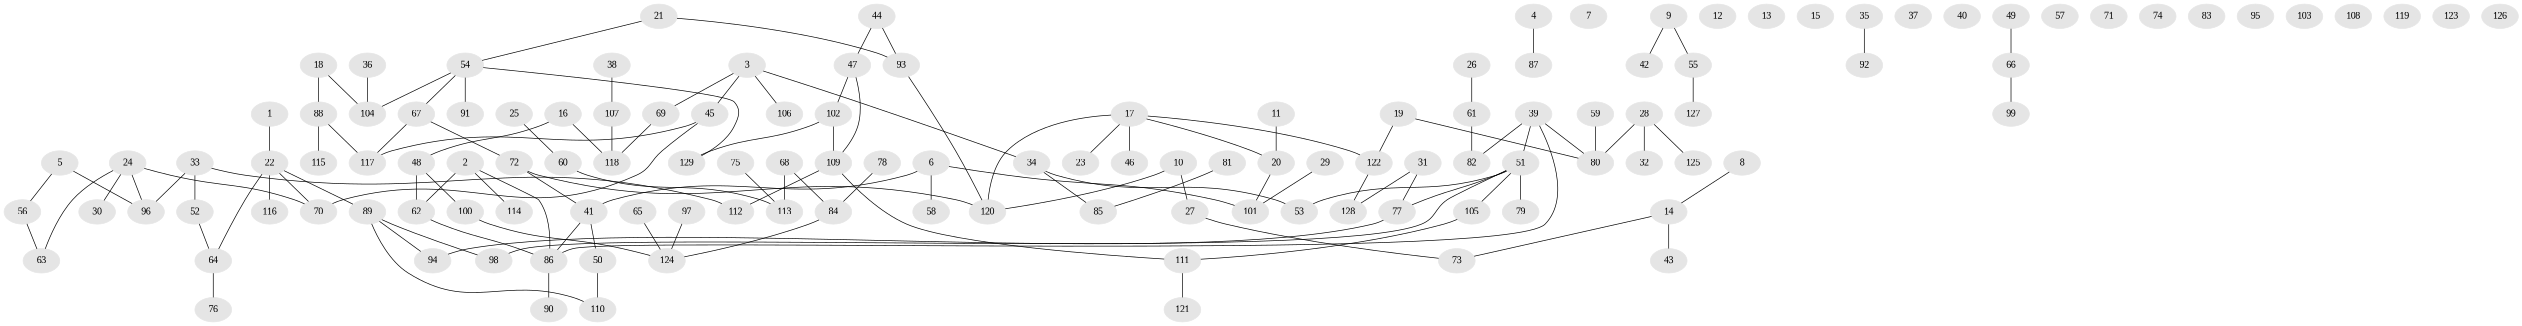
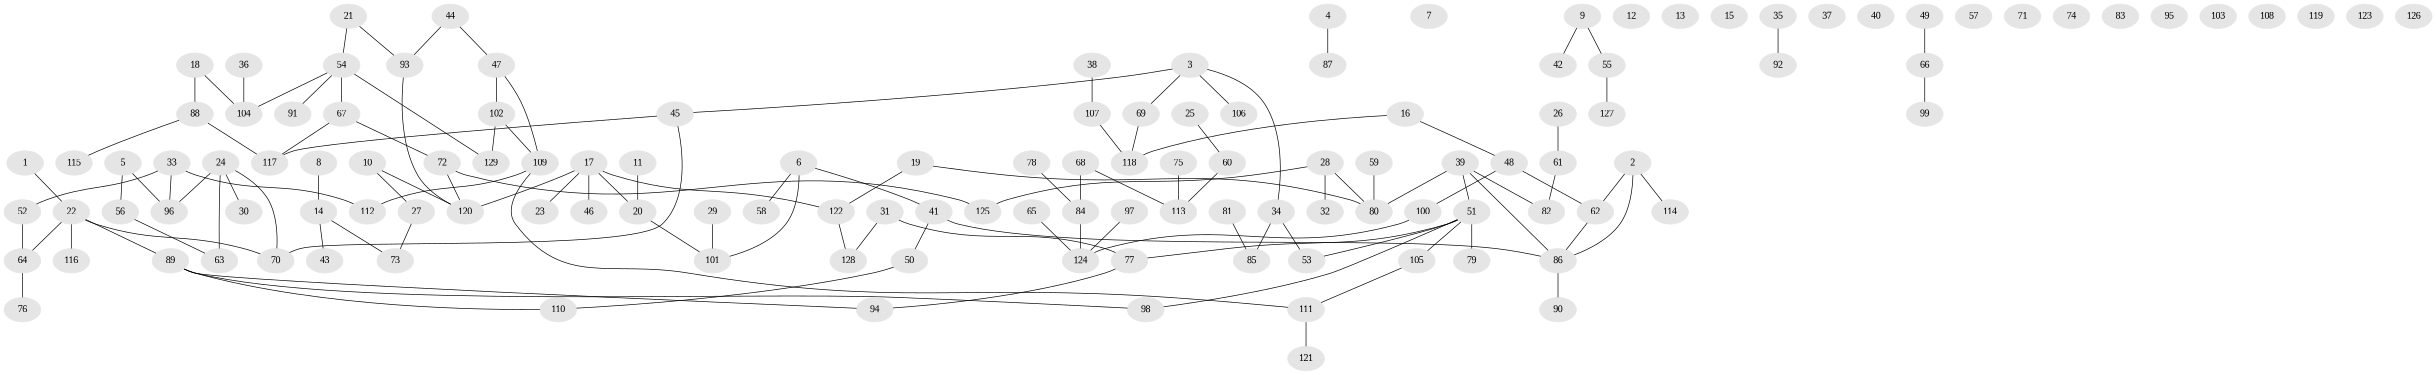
edge "72" -- "41": now "72" -- "125"
